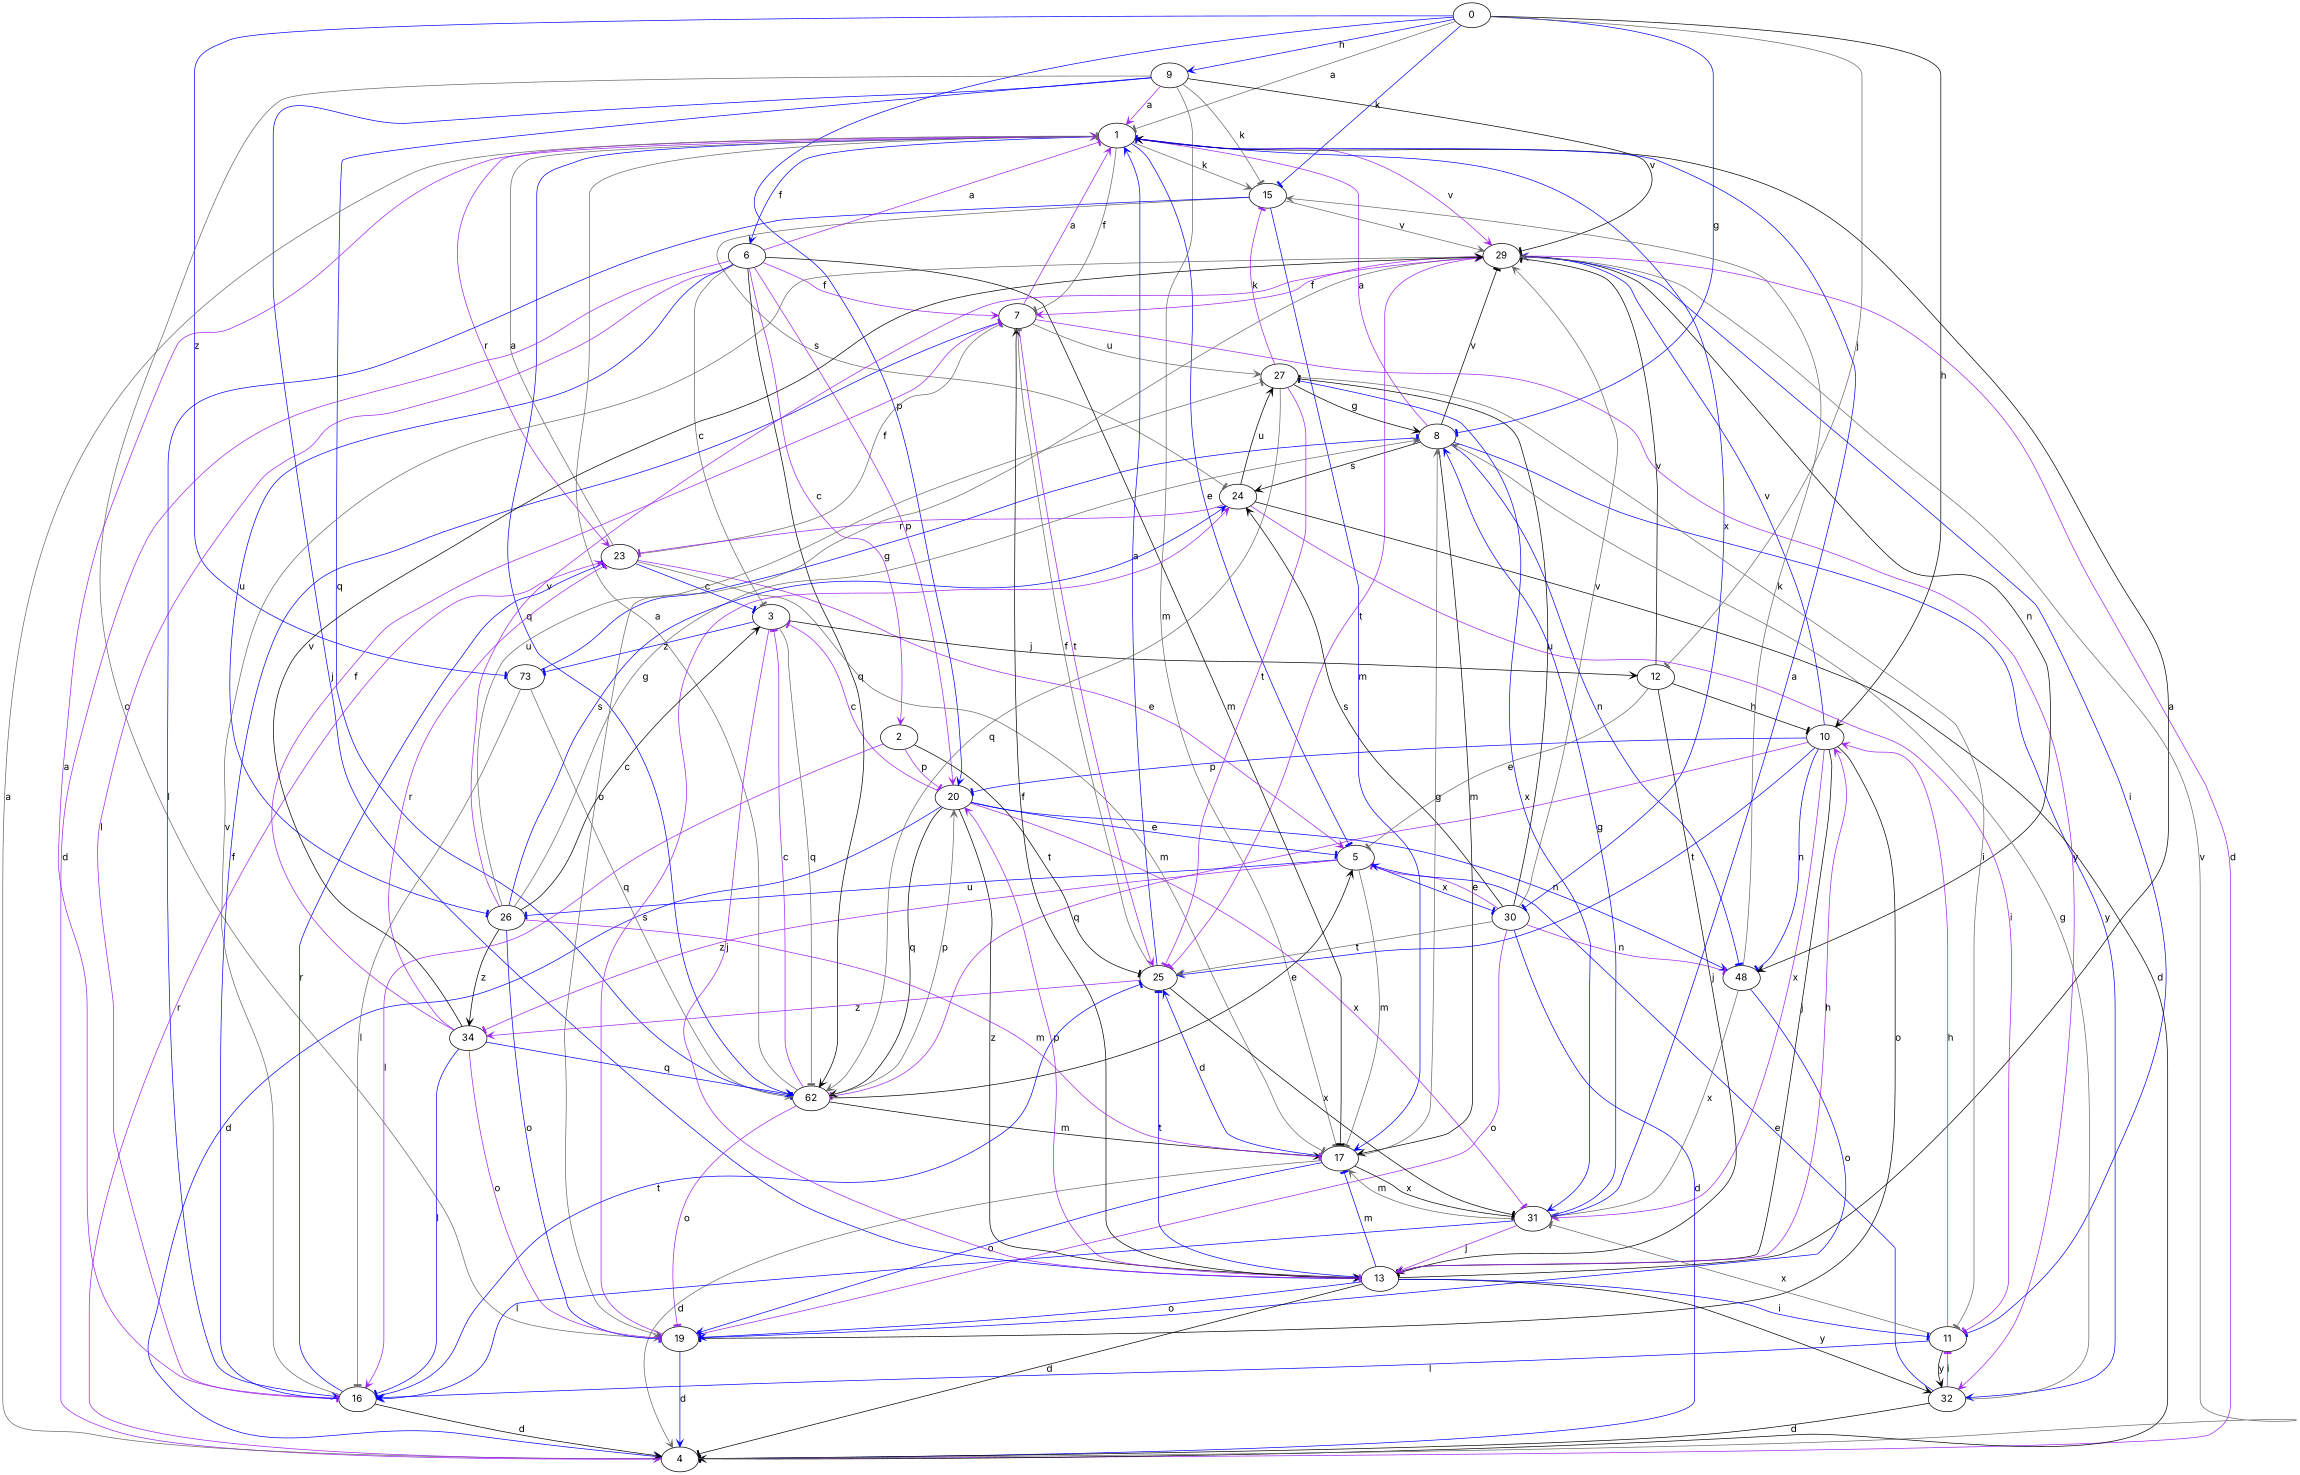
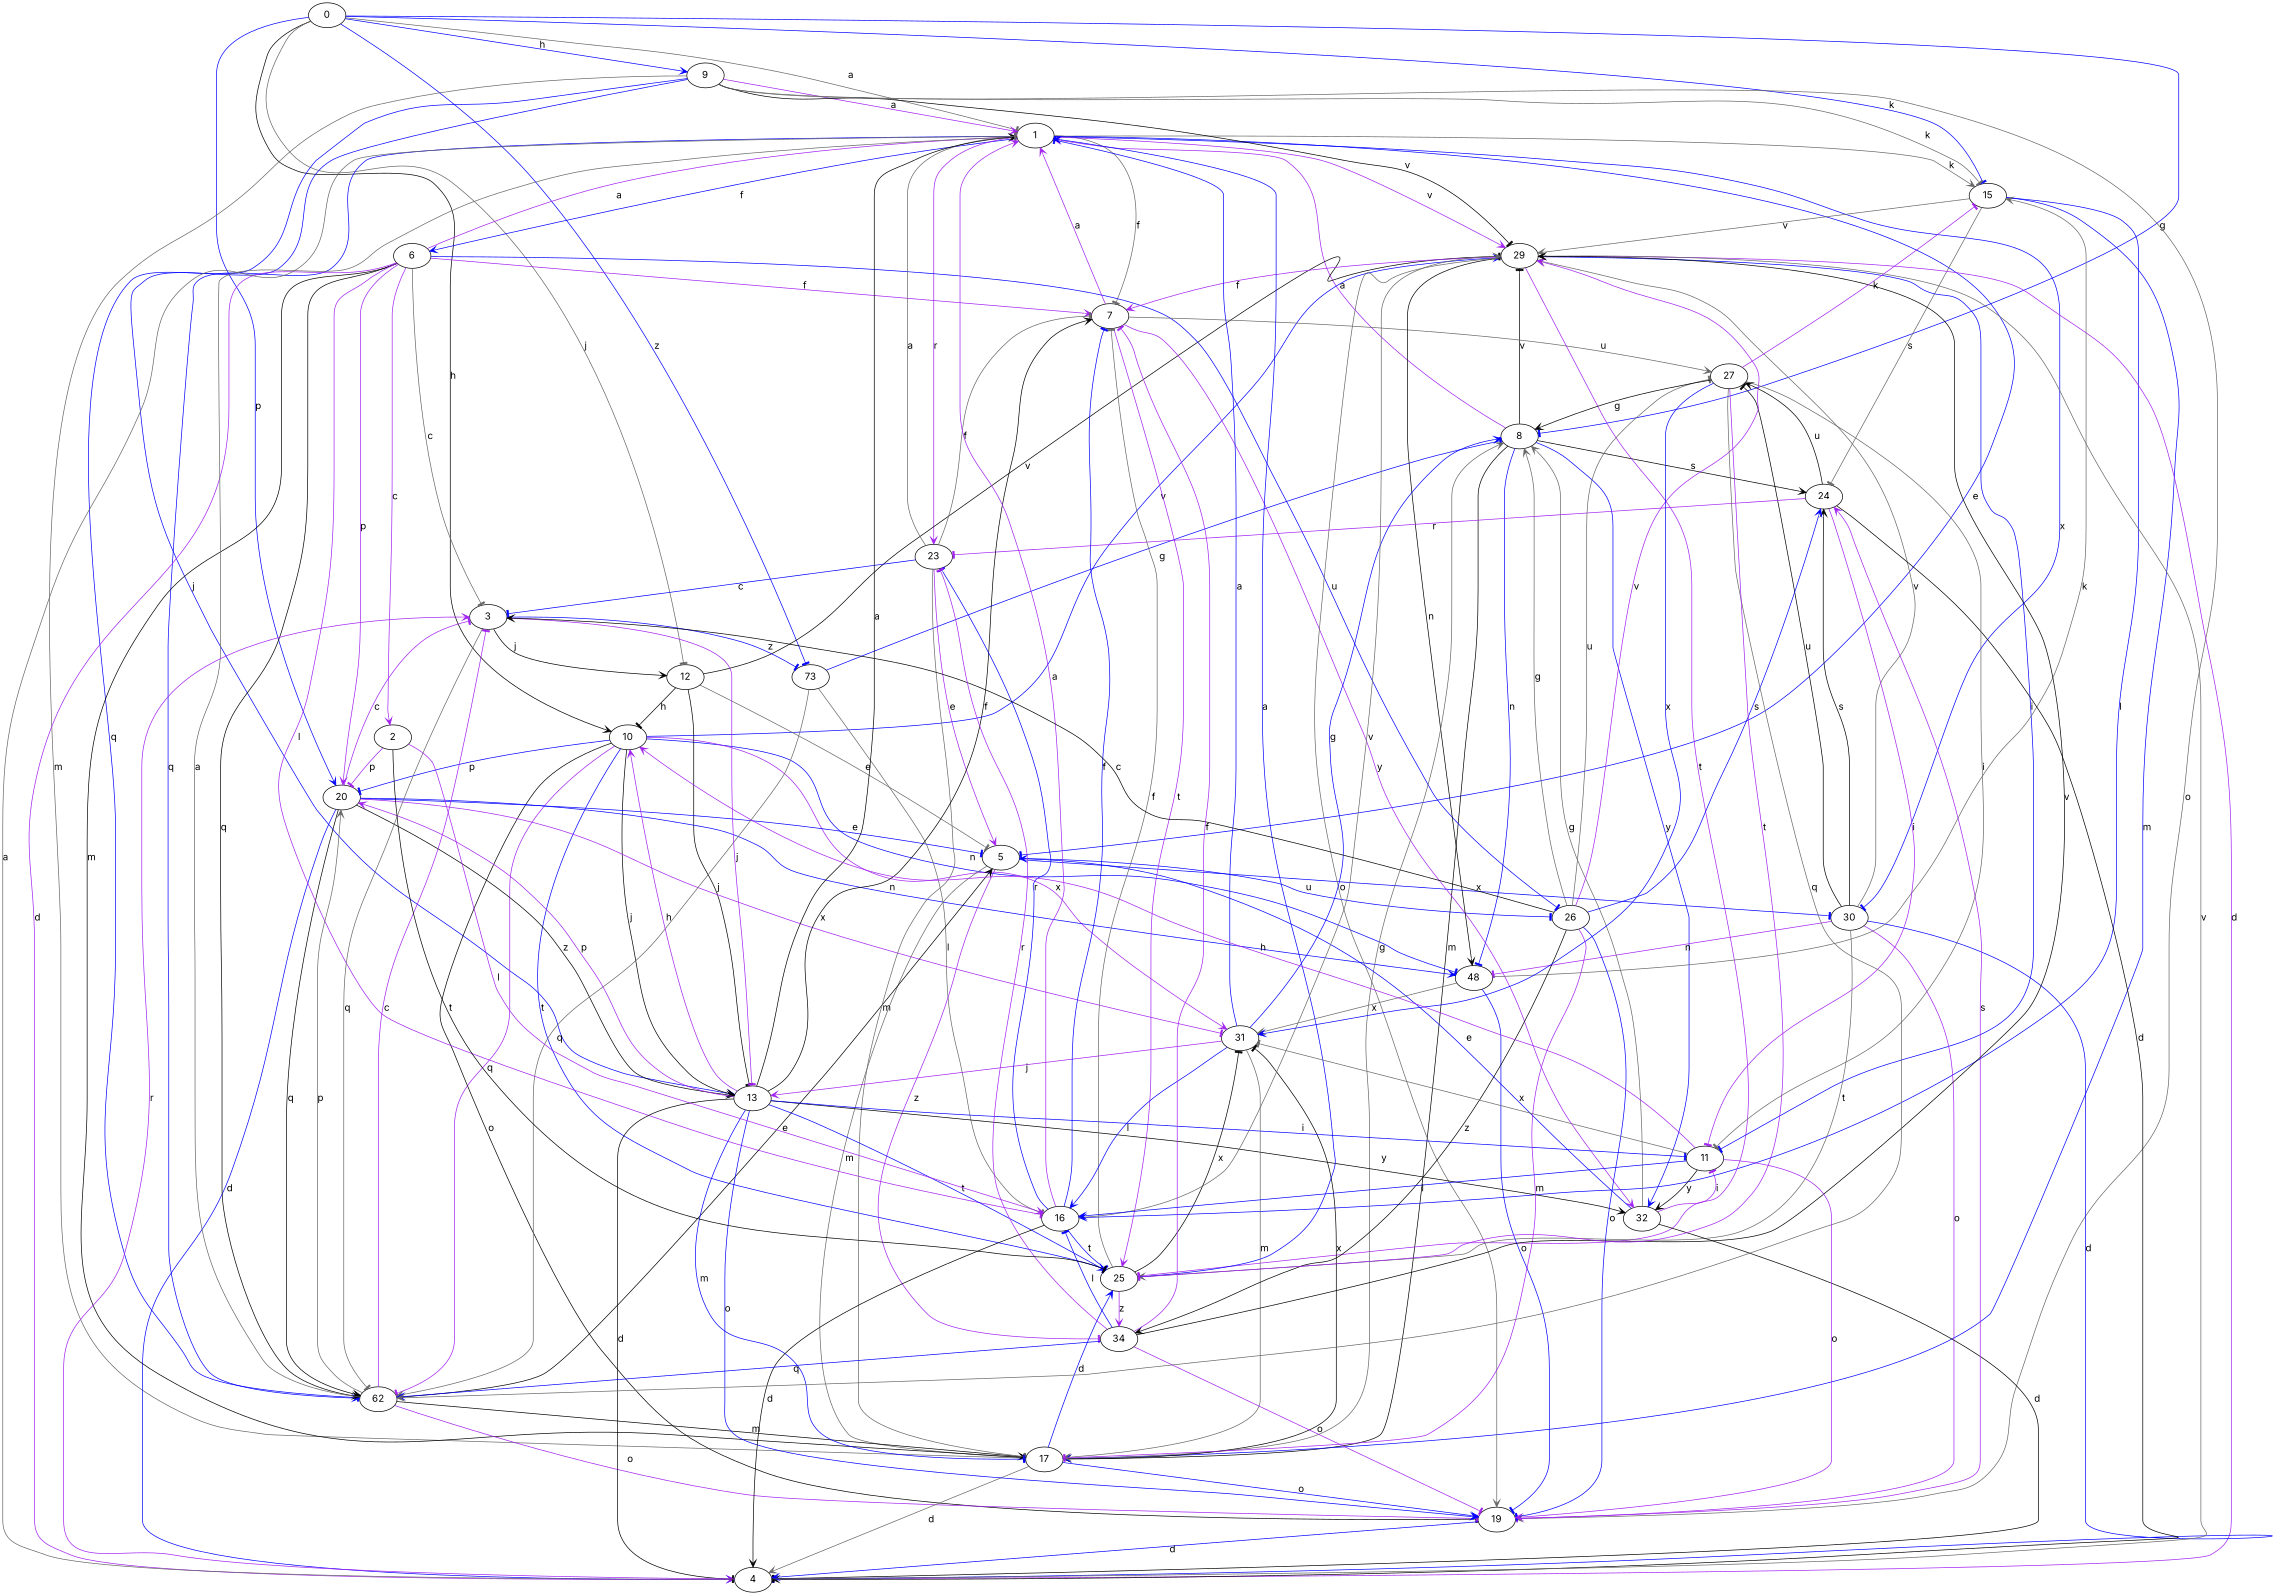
edge "30" -> "5": removed, label "e"
edge "4" -> "23": now "4" -> "3"
edge "11" -> "19": added, label "o"
